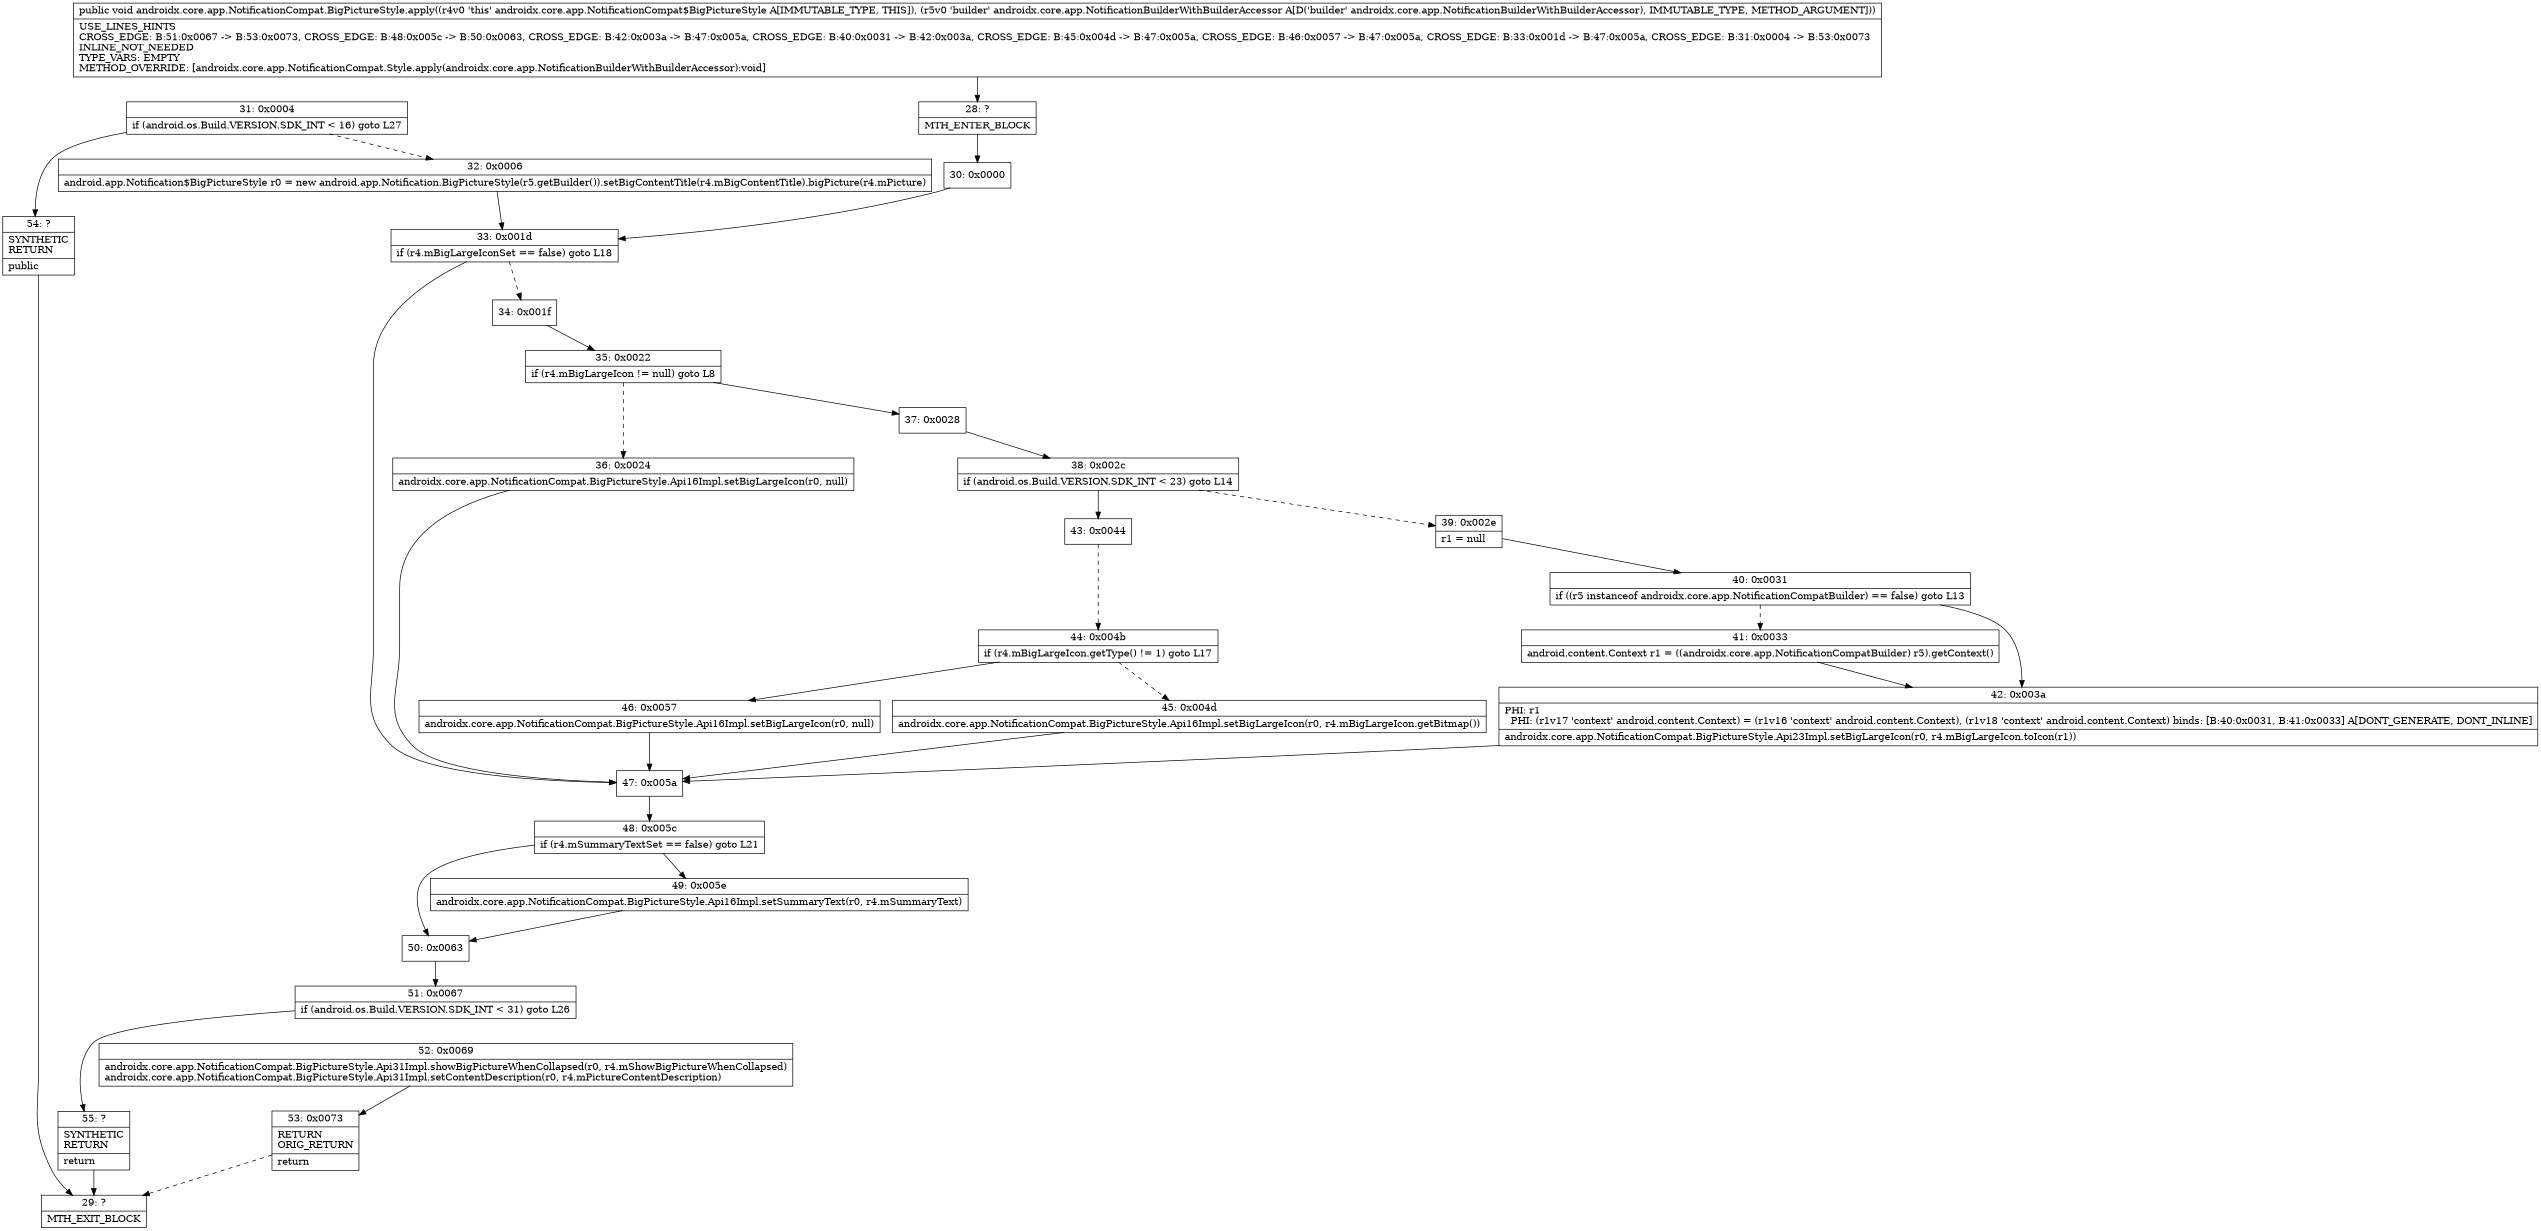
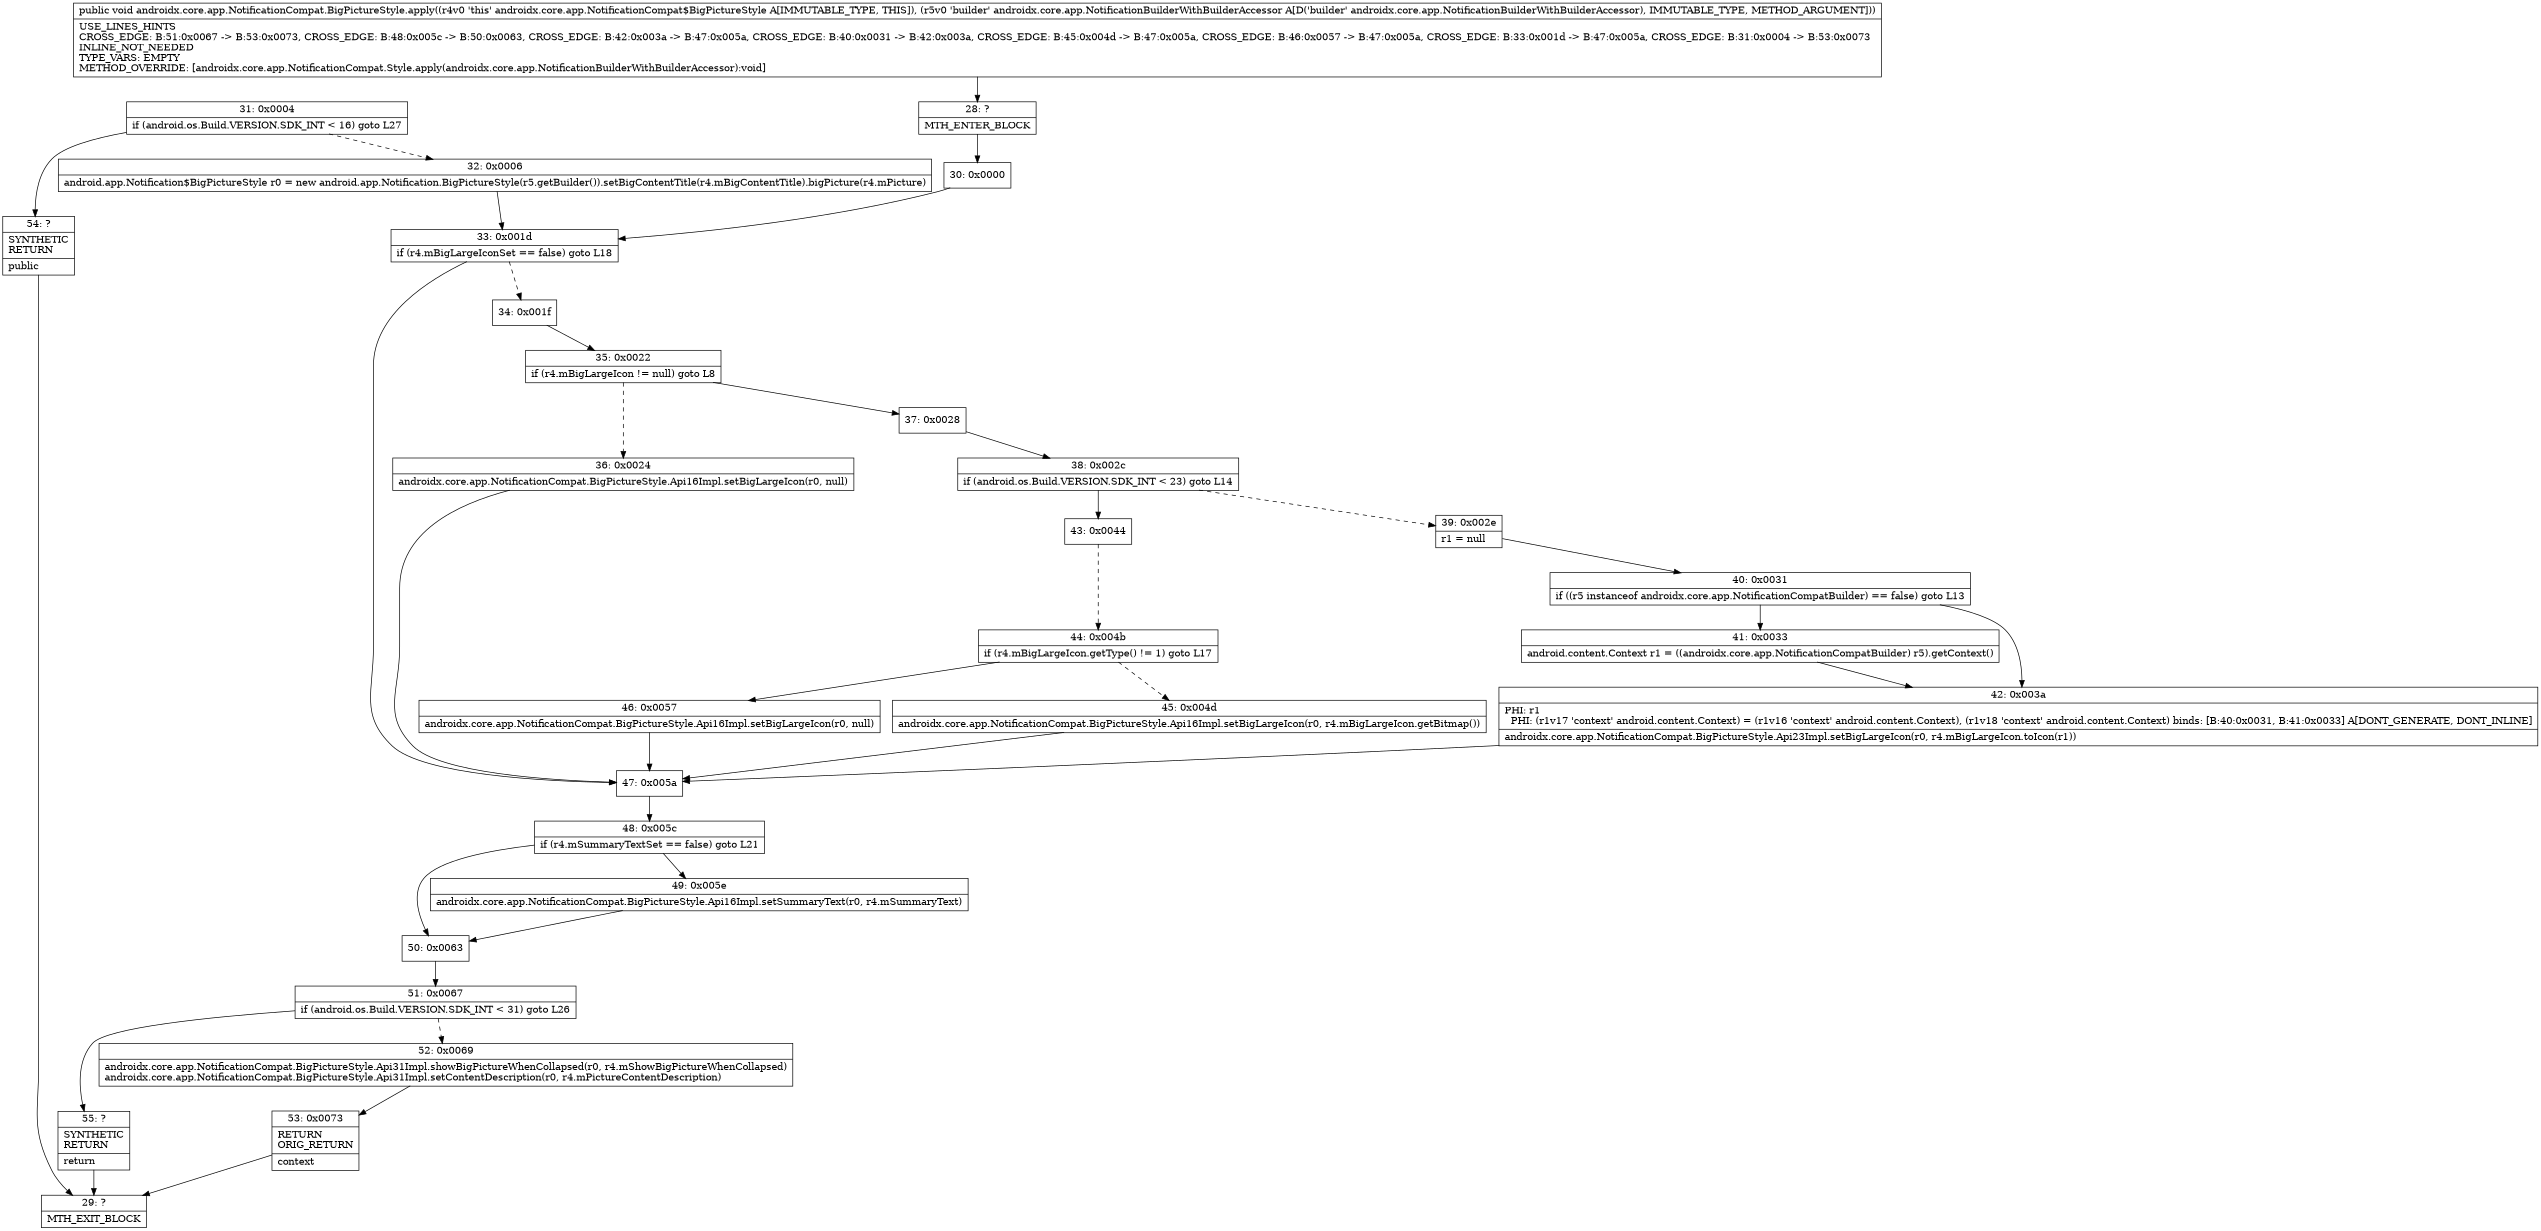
edge "40: 0x0031" -> "41: 0x0033": style dashed -> solid
edge "51: 0x0067" -> "52: 0x0069": added
node "53: 0x0073": text "return" -> "context"
edge "53: 0x0073" -> "29: ?": style dashed -> solid
